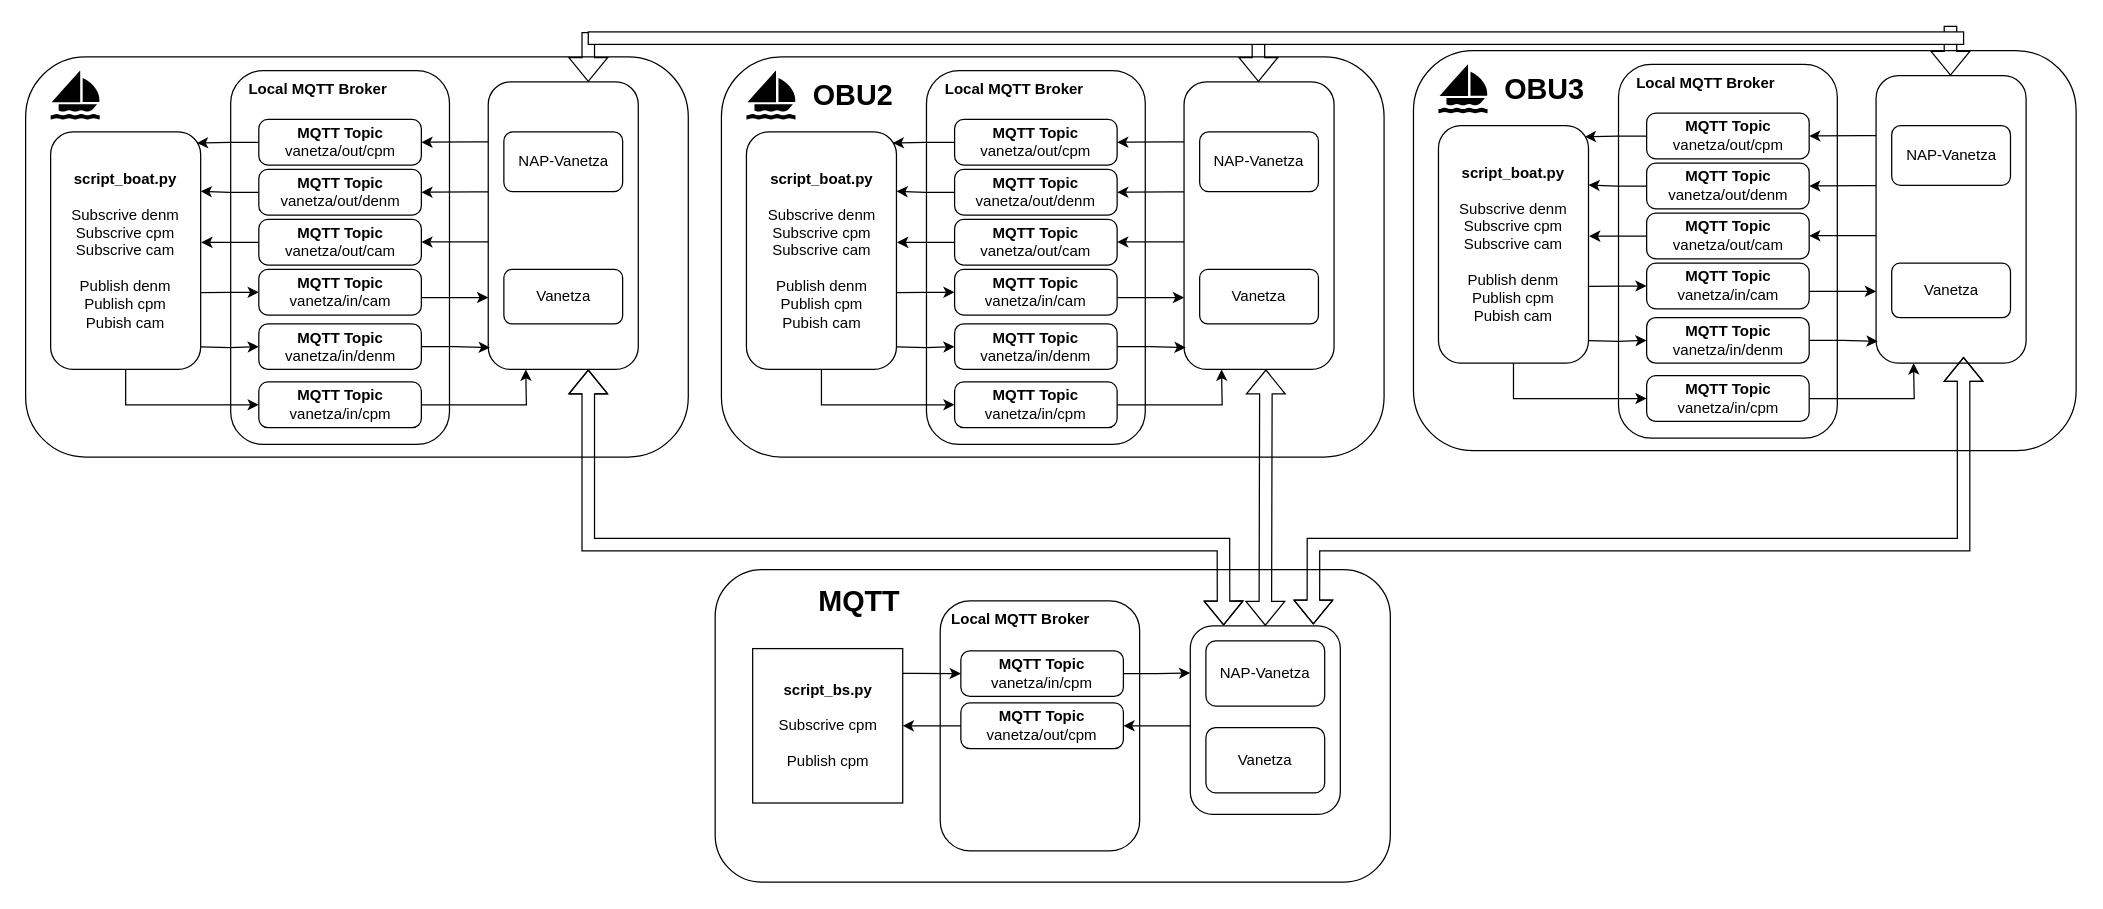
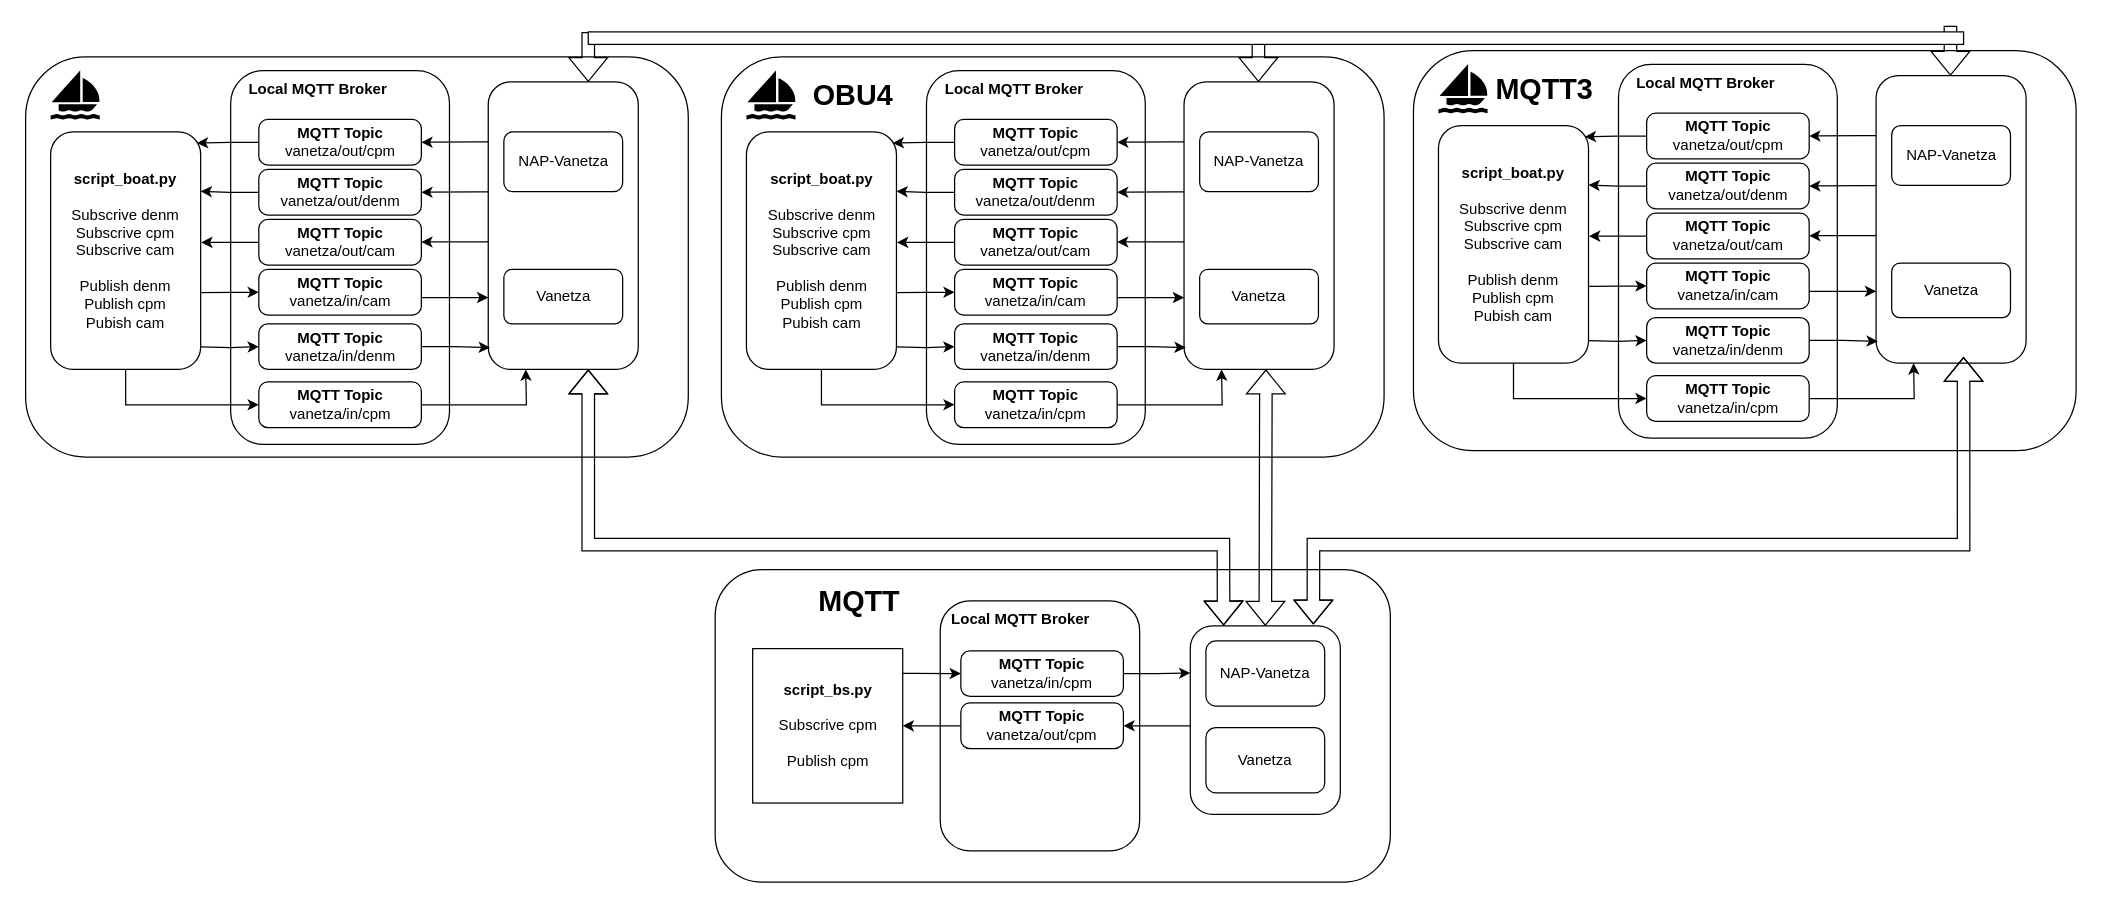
node "OBU3": label "OBU3" -> "MQTT3"
node "OBU2": label "OBU2" -> "OBU4"
